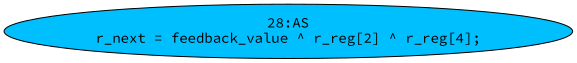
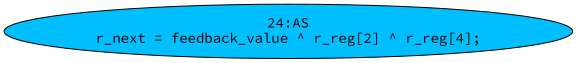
node "28:AS r_next = feedback_value ^ r_reg[2] ^ r_reg[4];": label "28:AS r_next = feedback_value ^ r_reg[2] ^ r_reg[4];" -> "24:AS r_next = feedback_value ^ r_reg[2] ^ r_reg[4];"
